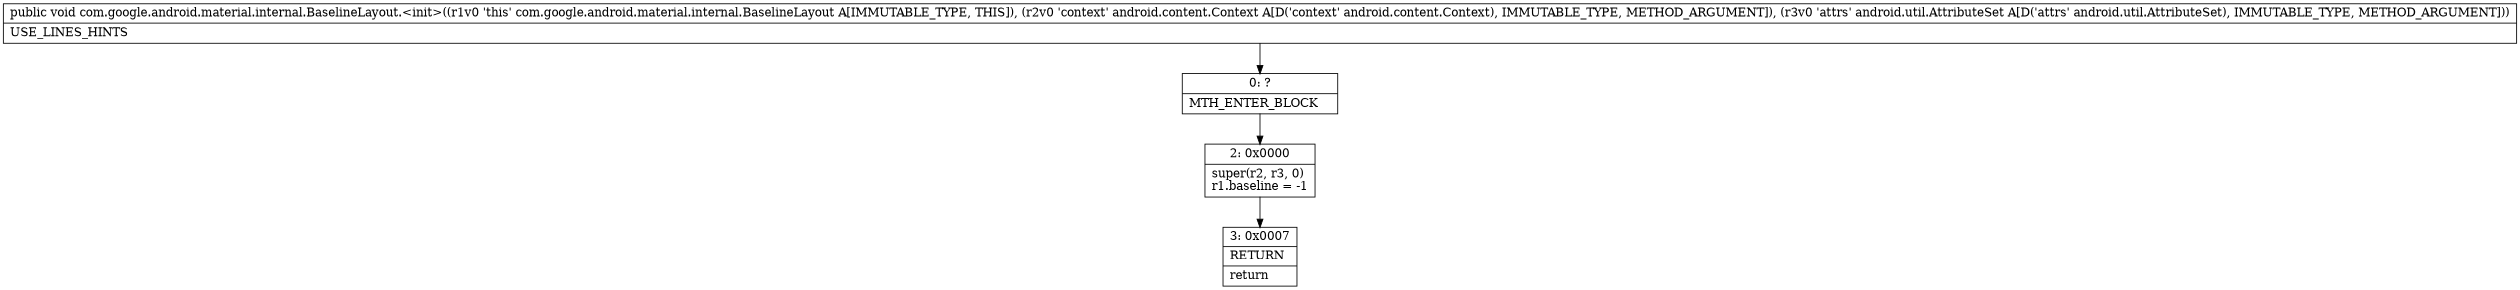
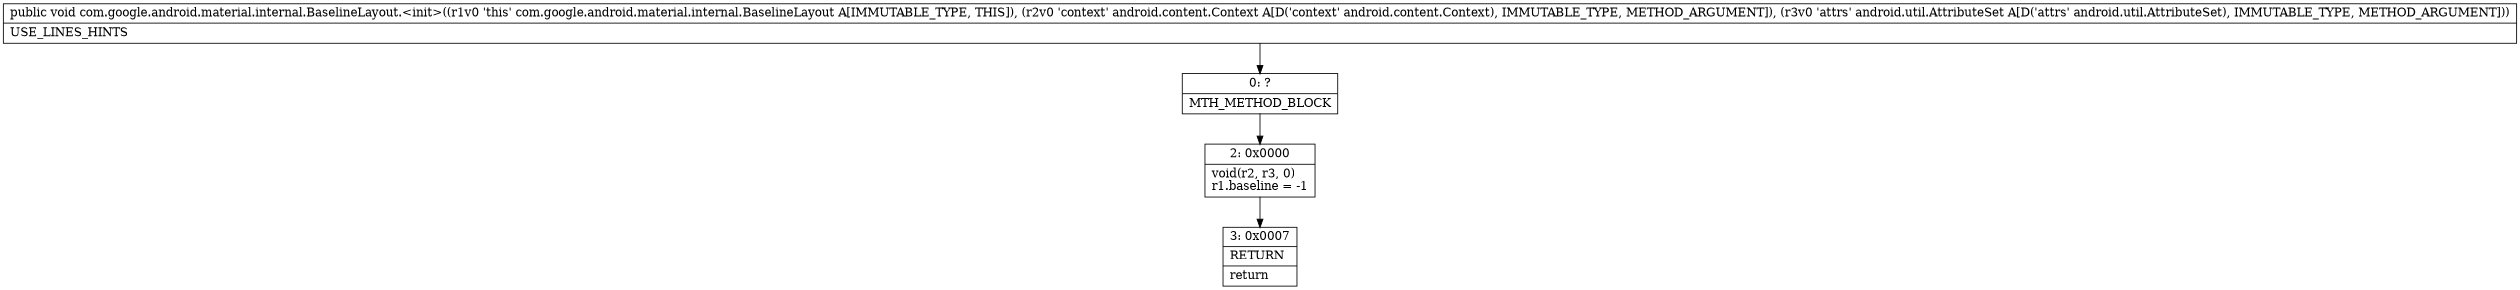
node "0: ?": text "MTH_ENTER_BLOCK" -> "MTH_METHOD_BLOCK"
node "2: 0x0000": text "super(r2, r3, 0)" -> "void(r2, r3, 0)"
